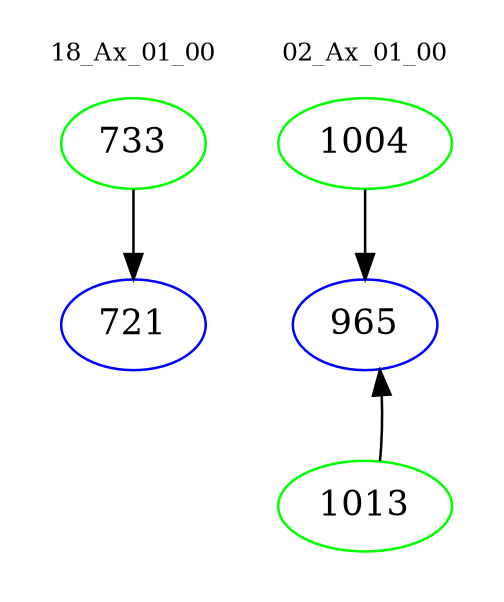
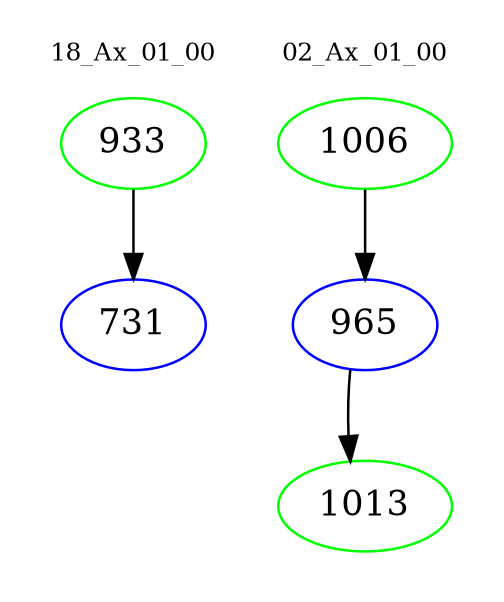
node "733": label "733" -> "933"
node "1004": label "1004" -> "1006"
node "721": label "721" -> "731"
edge "1013" -> "965": reversed
